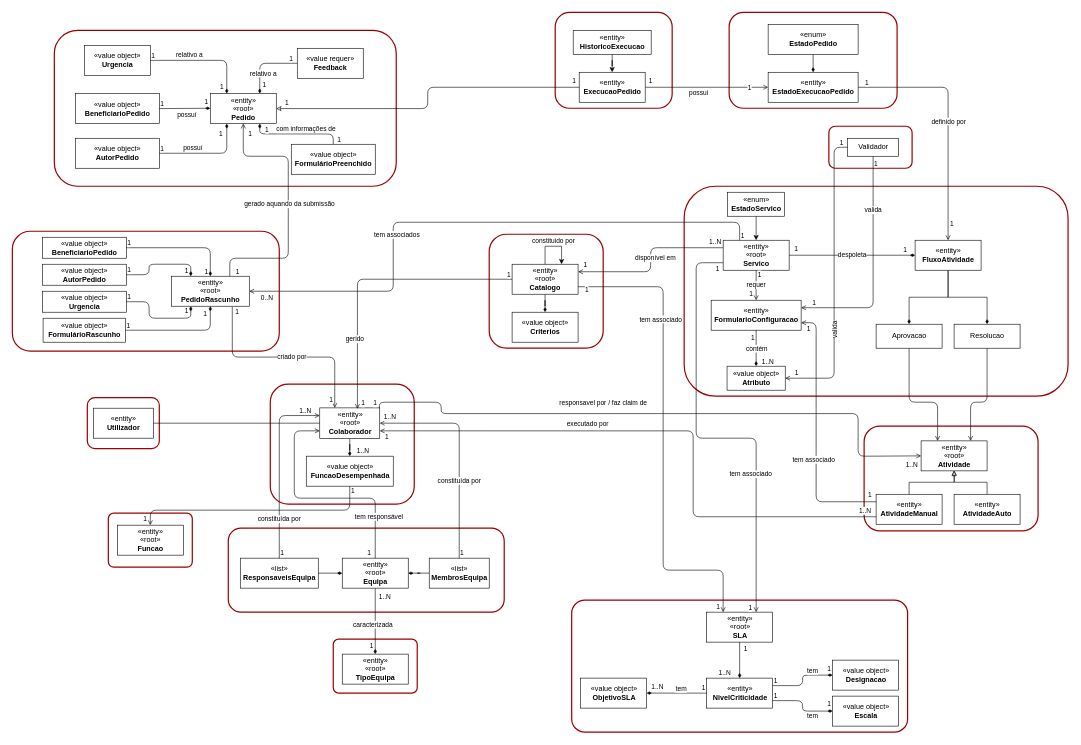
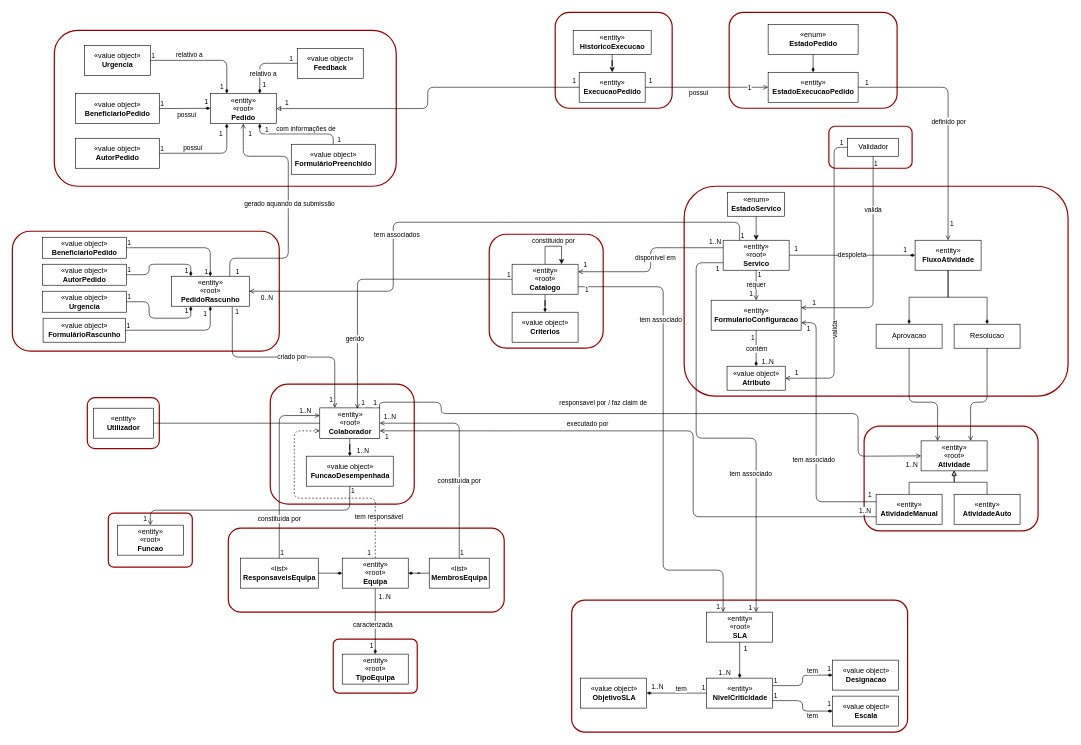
node "«value requer» Feedback": label "«value requer» Feedback" -> "«value object» Feedback"
edge "«entity» «root» Equipa" -> "«entity» «root» Colaborador": style solid -> dashed
